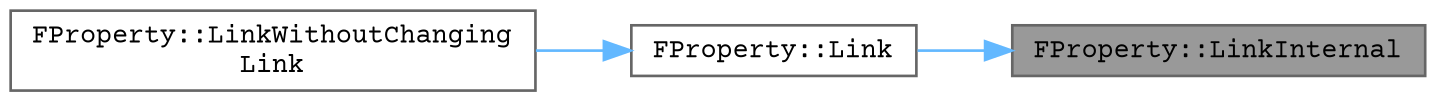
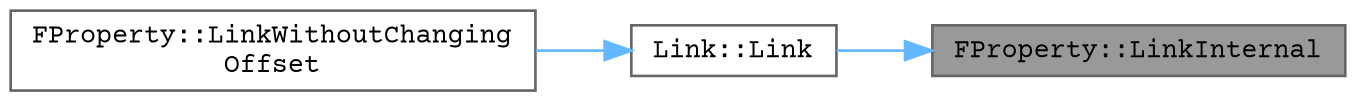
node "FProperty::LinkWithoutChanging Link": label "FProperty::LinkWithoutChanging Link" -> "FProperty::LinkWithoutChanging Offset"
node "FProperty::Link": label "FProperty::Link" -> "Link::Link"
